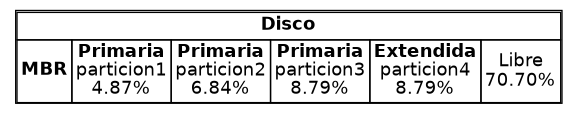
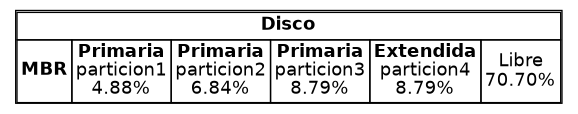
node "Disco": text "4.87%" -> "4.88%"
